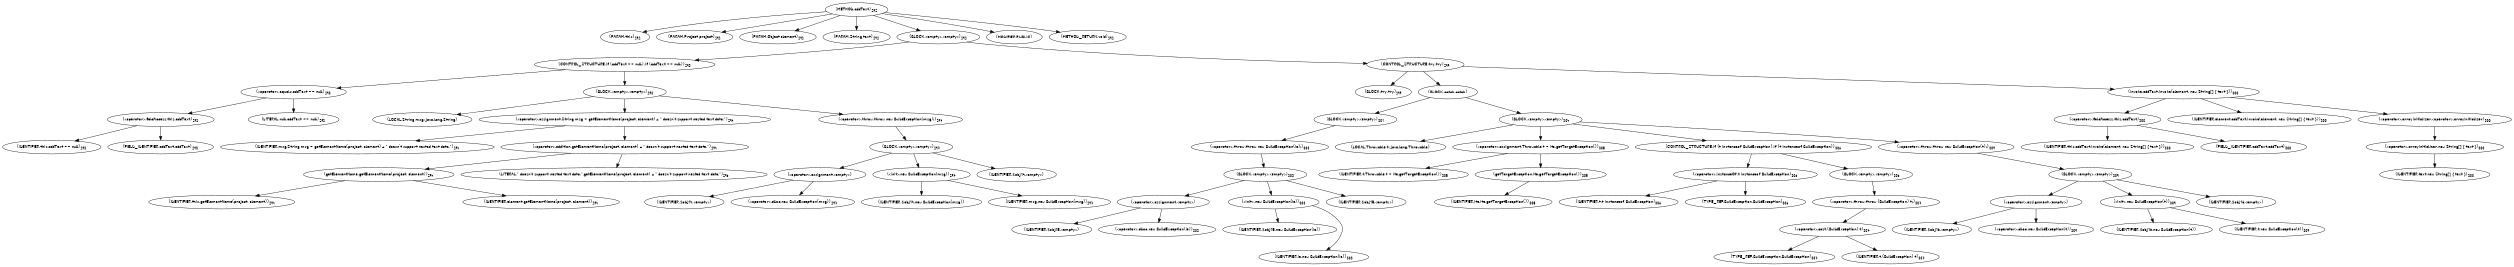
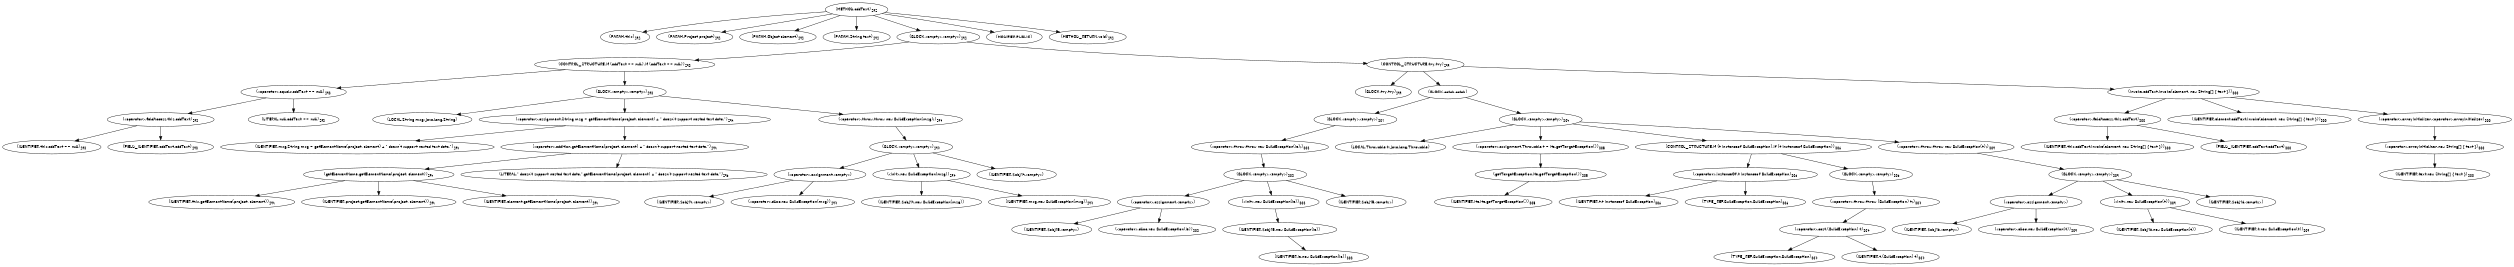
node "(IDENTIFIER,t,Throwable t = ite.getTargetException())": removed
node "(IDENTIFIER,project,getElementName(project, element))": added
edge "(<init>,new BuildException(ie))" -> "(IDENTIFIER,ie,new BuildException(ie))": now "(IDENTIFIER,$obj15,new BuildException(ie))" -> "(IDENTIFIER,ie,new BuildException(ie))"
